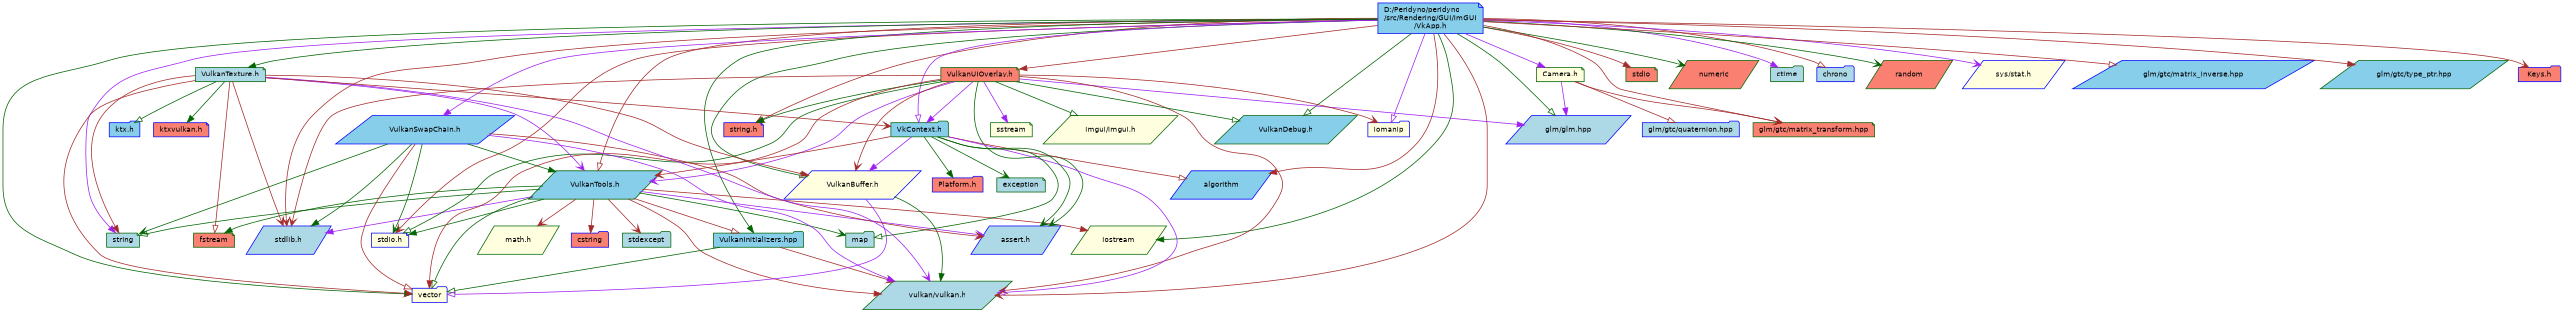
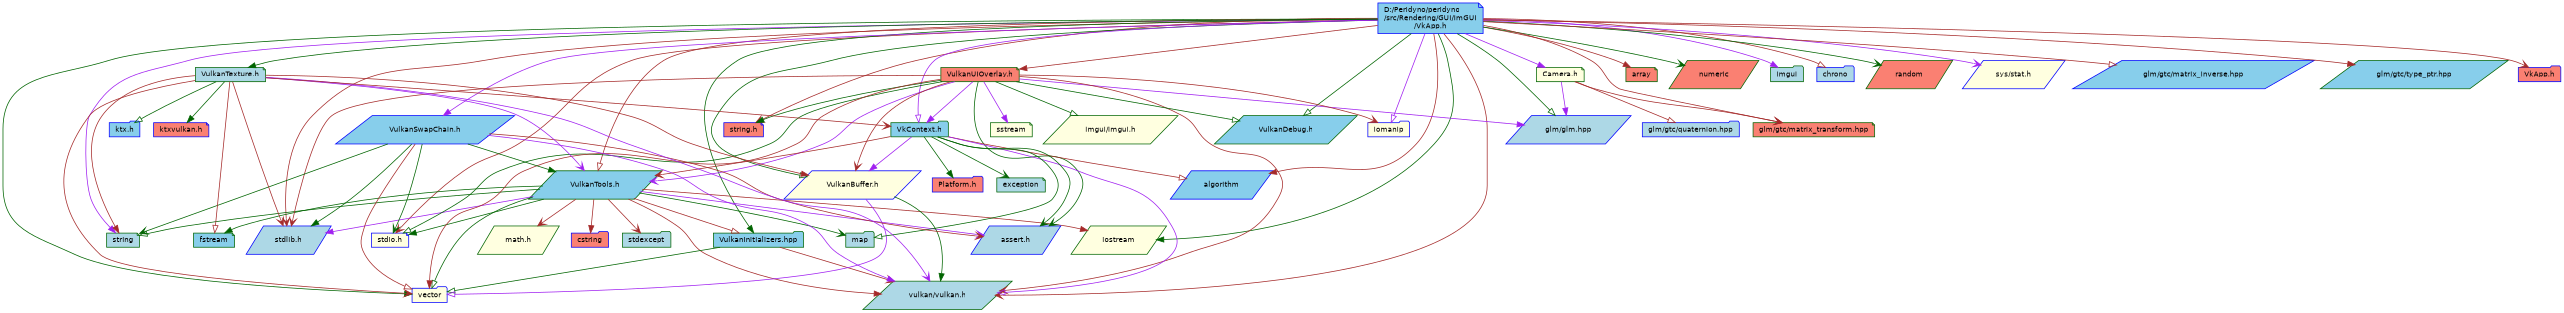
node "stdio": label "stdio" -> "array"
node "ctime": label "ctime" -> "imgui"
node "Keys.h": label "Keys.h" -> "VkApp.h"
node "fstream": fillcolor salmon -> skyblue
